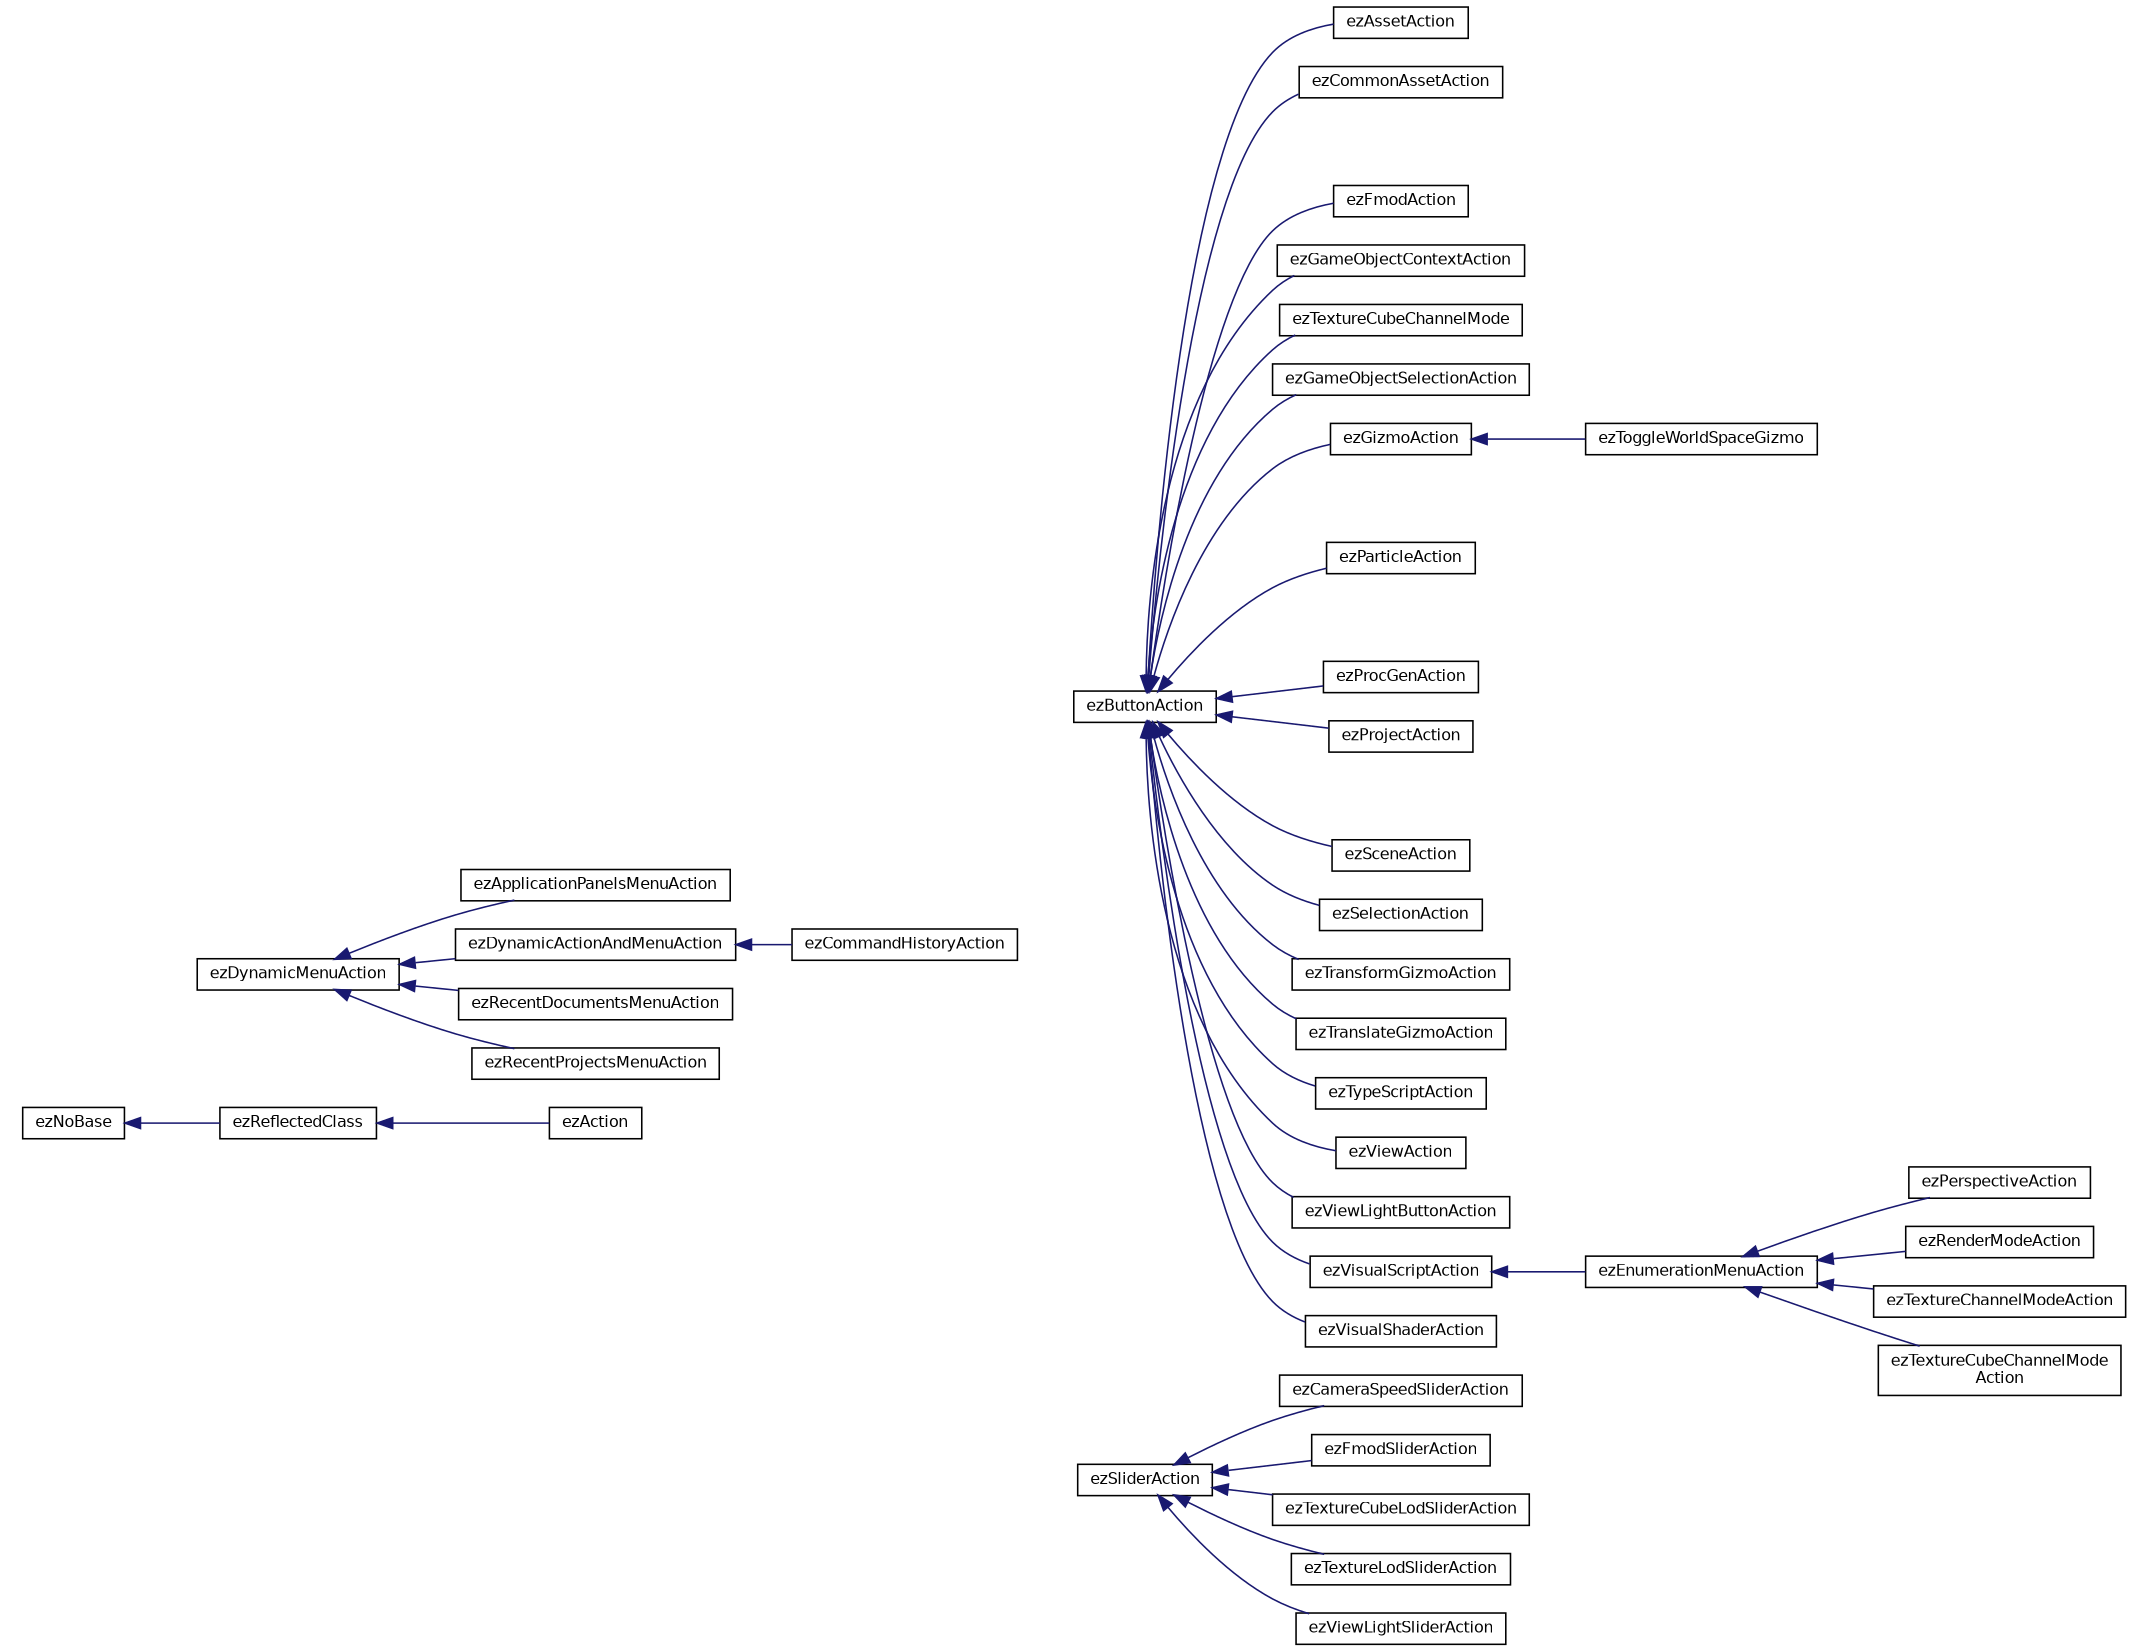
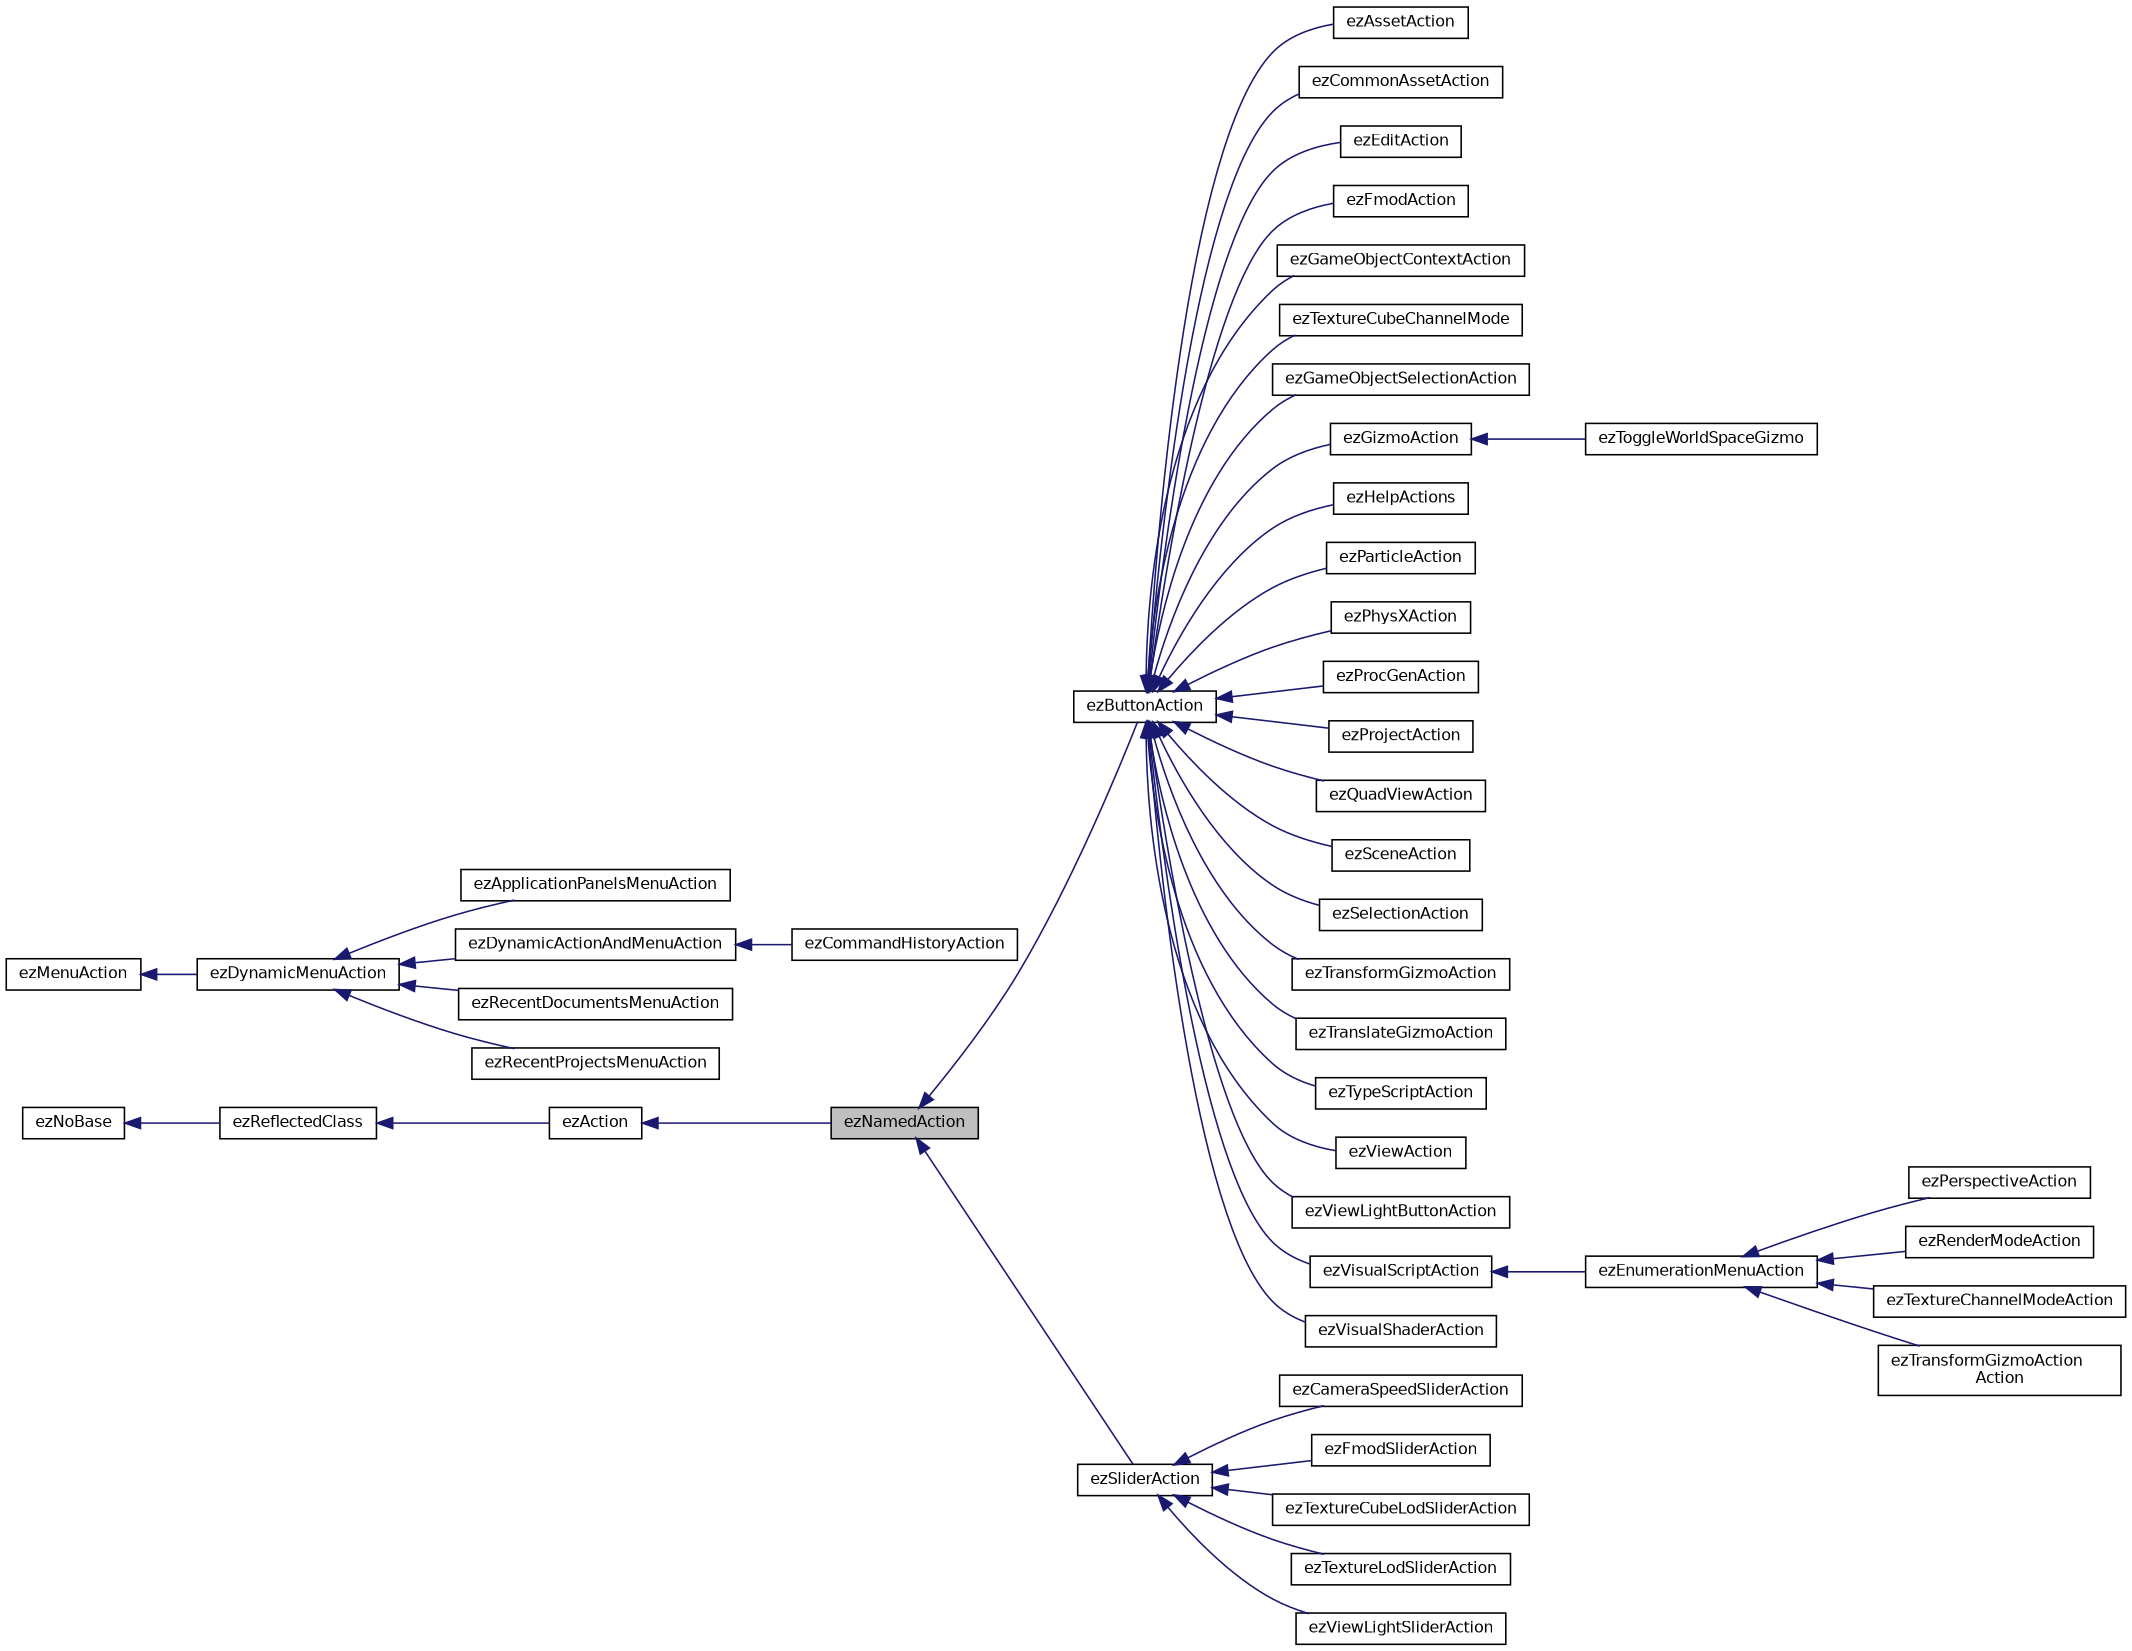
node "ezEditAction": added
node "ezHelpActions": added
node "ezPhysXAction": added
node "ezQuadViewAction": added
node "ezMenuAction": added
node "ezNamedAction": added
node "ezTextureCubeChannelMode Action": label "ezTextureCubeChannelMode Action" -> "ezTransformGizmoAction Action"
